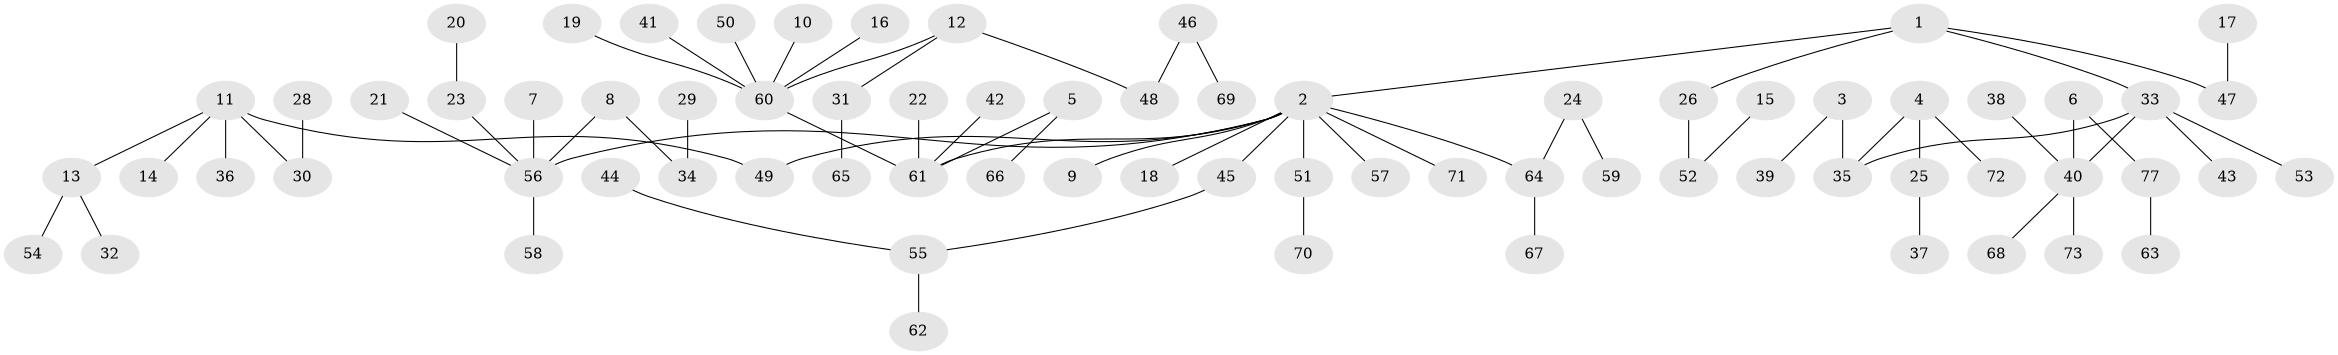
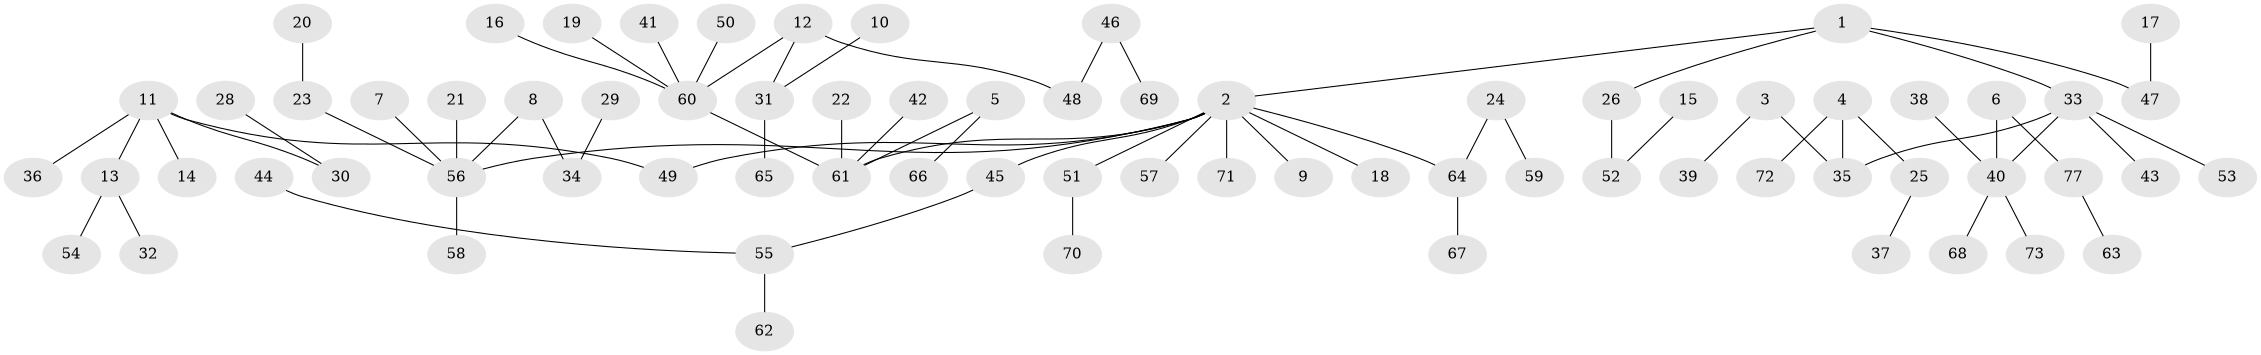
edge "10" -- "60": now "10" -- "31"
